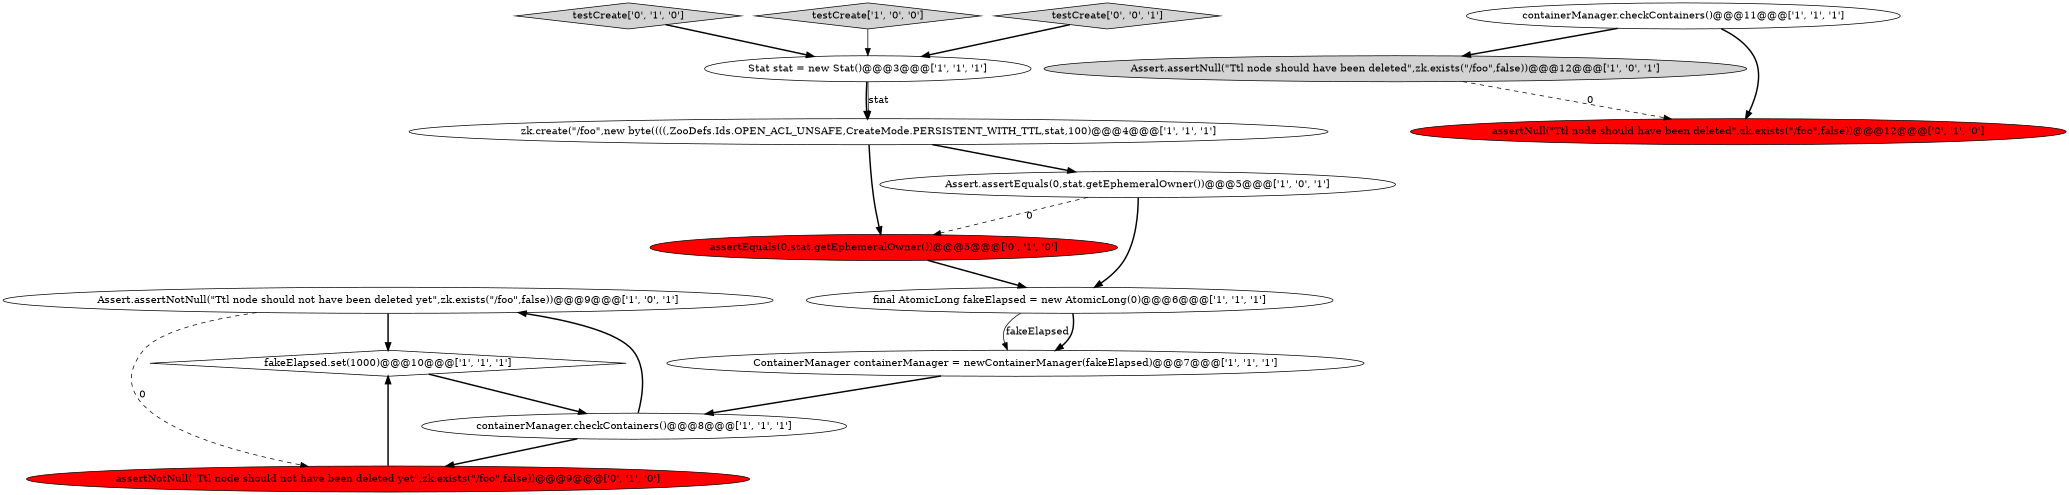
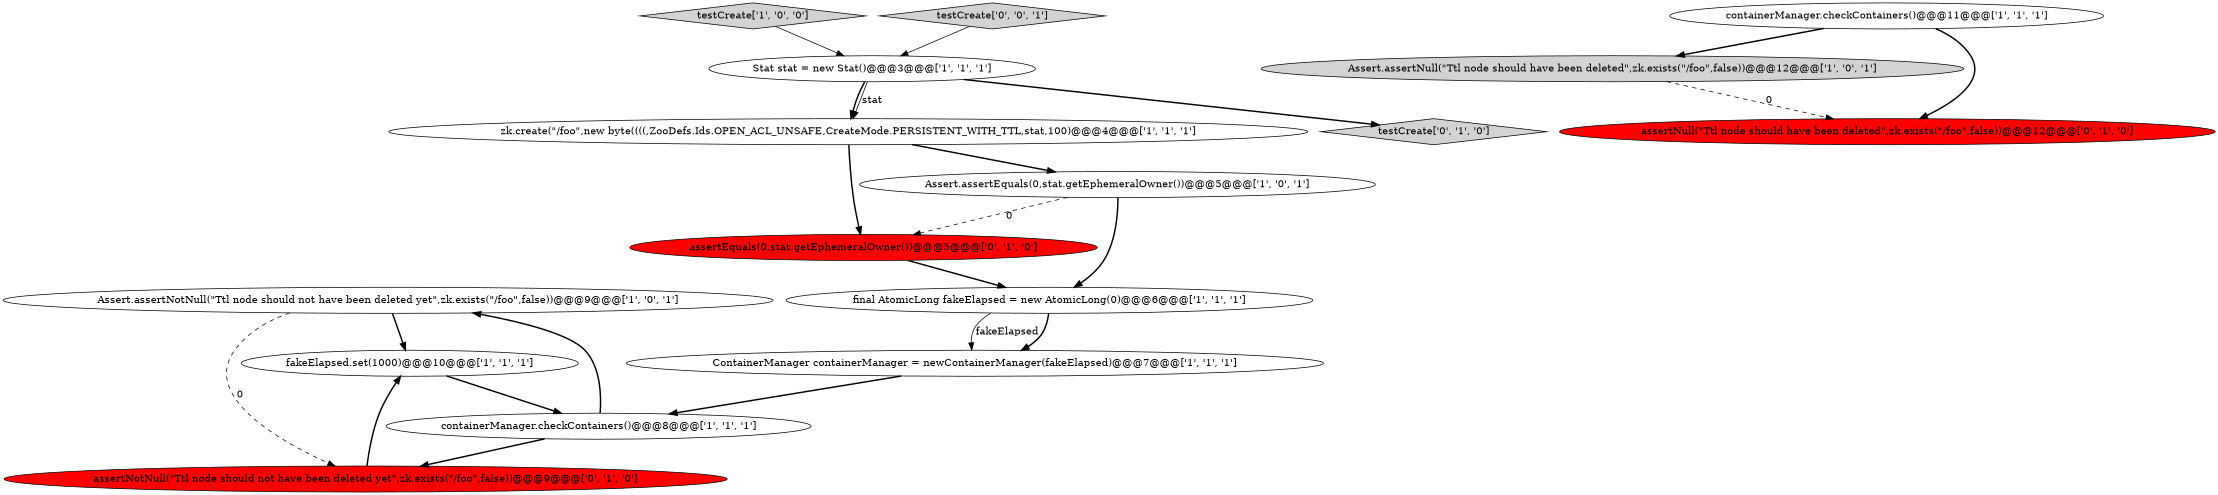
edge "testCreate['0', '1', '0']" -> "Stat stat = new Stat()@@@3@@@['1', '1', '1']": reversed
edge "testCreate['0', '0', '1']" -> "Stat stat = new Stat()@@@3@@@['1', '1', '1']": style bold -> solid
node "fakeElapsed.set(1000)@@@10@@@['1', '1', '1']": shape diamond -> ellipse
